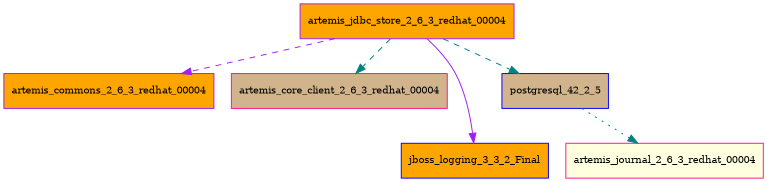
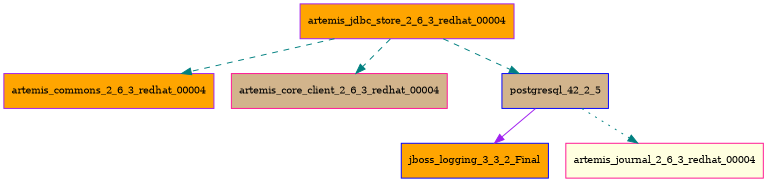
edge "artemis_jdbc_store_2_6_3_redhat_00004" -> "artemis_commons_2_6_3_redhat_00004": color purple -> teal
edge "artemis_jdbc_store_2_6_3_redhat_00004" -> "jboss_logging_3_3_2_Final": now "postgresql_42_2_5" -> "jboss_logging_3_3_2_Final"
